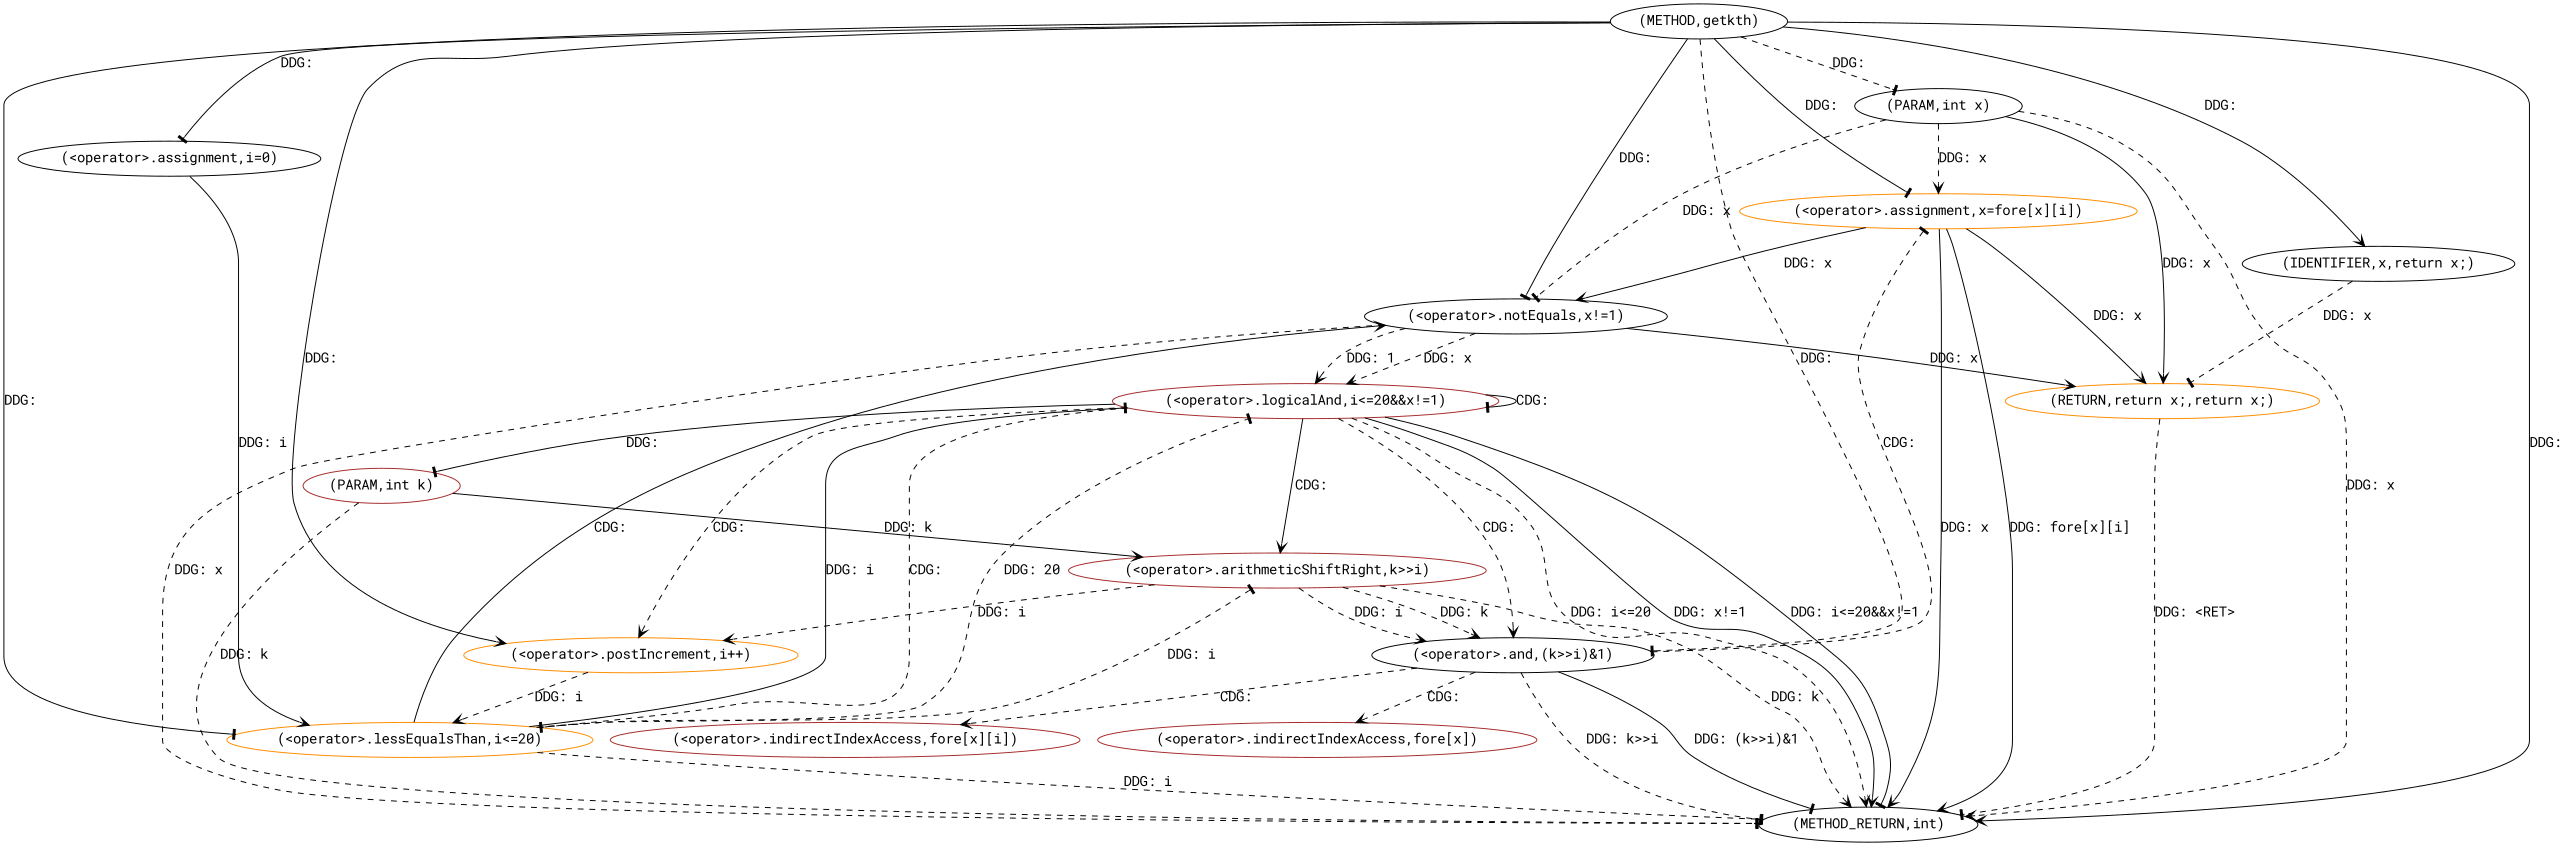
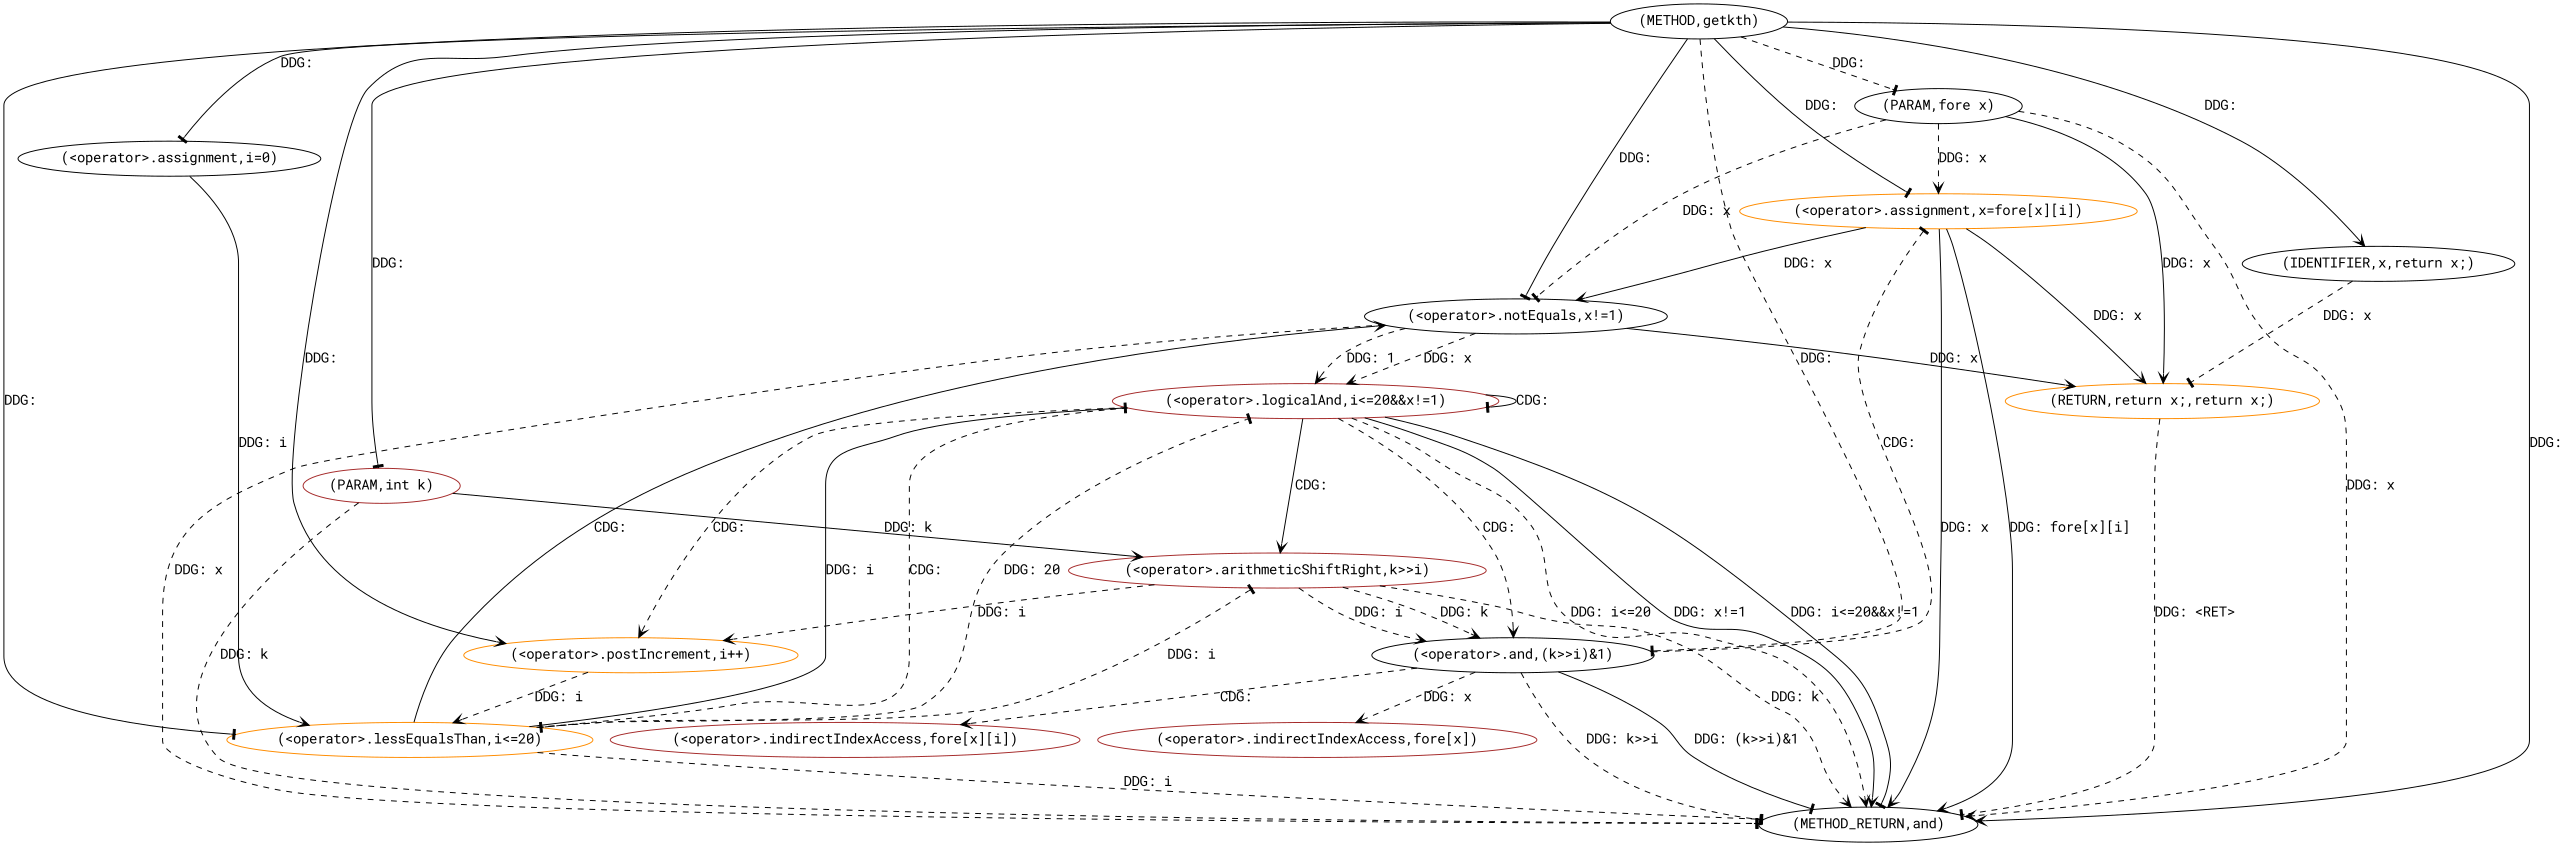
node "(PARAM,int x)": label "(PARAM,int x)" -> "(PARAM,fore x)"
edge "(<operator>.logicalAnd,i<=20&&x!=1)" -> "(PARAM,int k)": now "(METHOD,getkth)" -> "(PARAM,int k)"
edge "(<operator>.and,(k>>i)&1)" -> "(<operator>.indirectIndexAccess,fore[x])": label "CDG: " -> "DDG: x"
node "(METHOD_RETURN,int)": label "(METHOD_RETURN,int)" -> "(METHOD_RETURN,and)"
